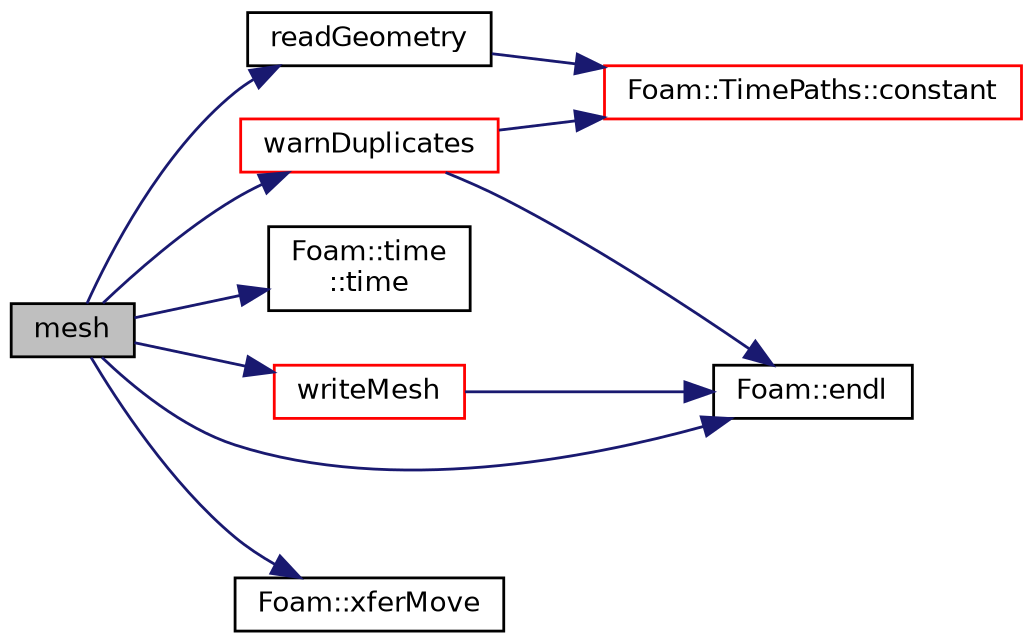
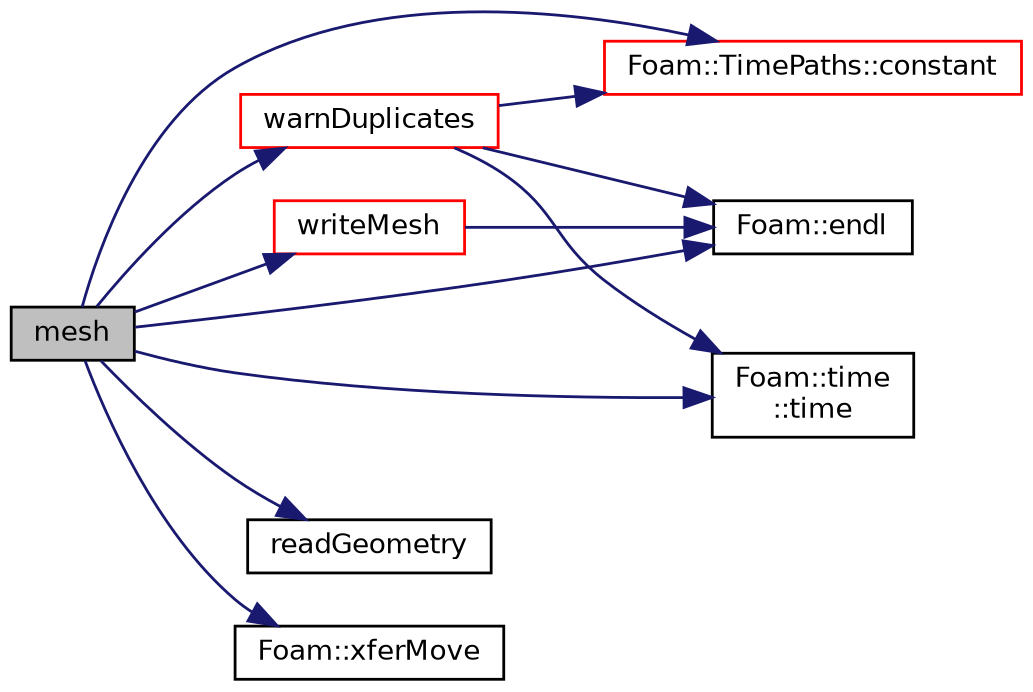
edge "readGeometry" -> "Foam::TimePaths::constant": now "mesh" -> "Foam::TimePaths::constant"
edge "warnDuplicates" -> "Foam::time ::time": added
